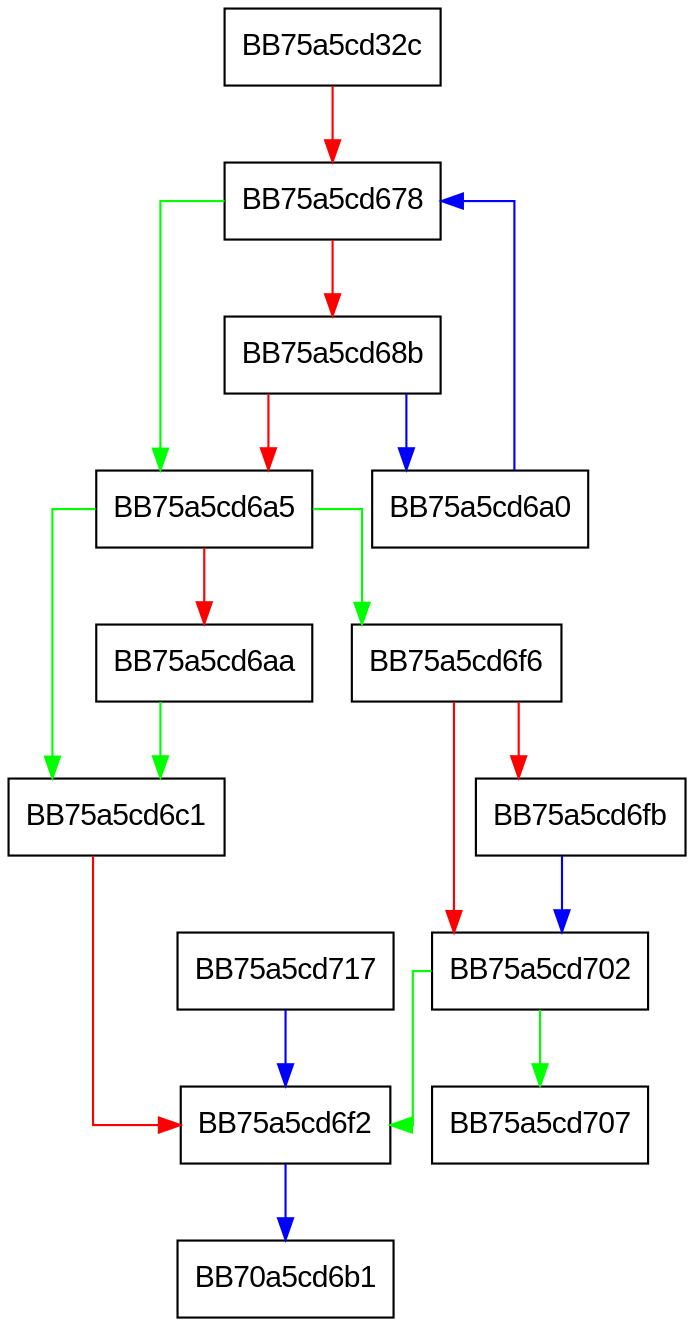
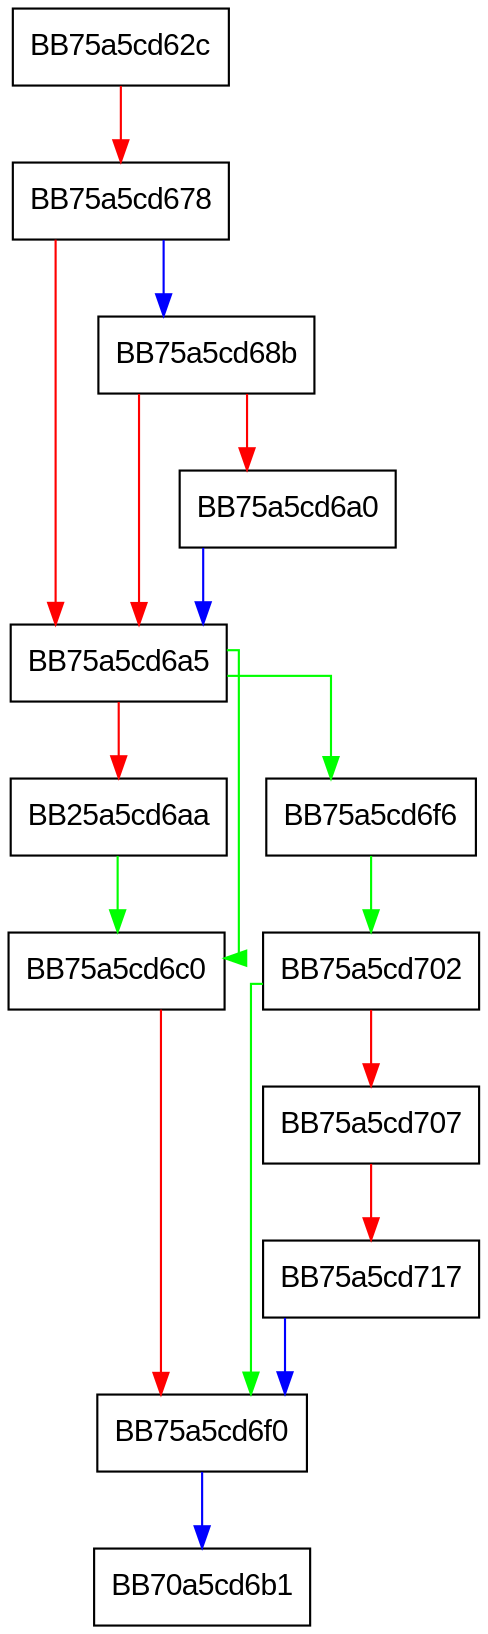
node "BB75a5cd32c": label "BB75a5cd32c" -> "BB75a5cd62c"
edge "BB75a5cd678" -> "BB75a5cd68b": color red -> blue
edge "BB75a5cd678" -> "BB75a5cd6a5": color green -> red
edge "BB75a5cd6a0" -> "BB75a5cd678": now "BB75a5cd6a0" -> "BB75a5cd6a5"
edge "BB75a5cd68b" -> "BB75a5cd6a0": color blue -> red
node "BB75a5cd6aa": label "BB75a5cd6aa" -> "BB25a5cd6aa"
edge "BB75a5cd6f6" -> "BB75a5cd702": color red -> green
node "BB75a5cd6c1": label "BB75a5cd6c1" -> "BB75a5cd6c0"
node "BB75a5cd6fb": removed
edge "BB75a5cd702" -> "BB75a5cd707": color green -> red
node "BB75a5cd6f2": label "BB75a5cd6f2" -> "BB75a5cd6f0"
edge "BB75a5cd707" -> "BB75a5cd717": added
